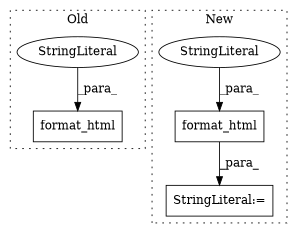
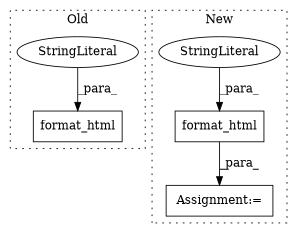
node "StringLiteral:=": label "StringLiteral:=" -> "Assignment:="
